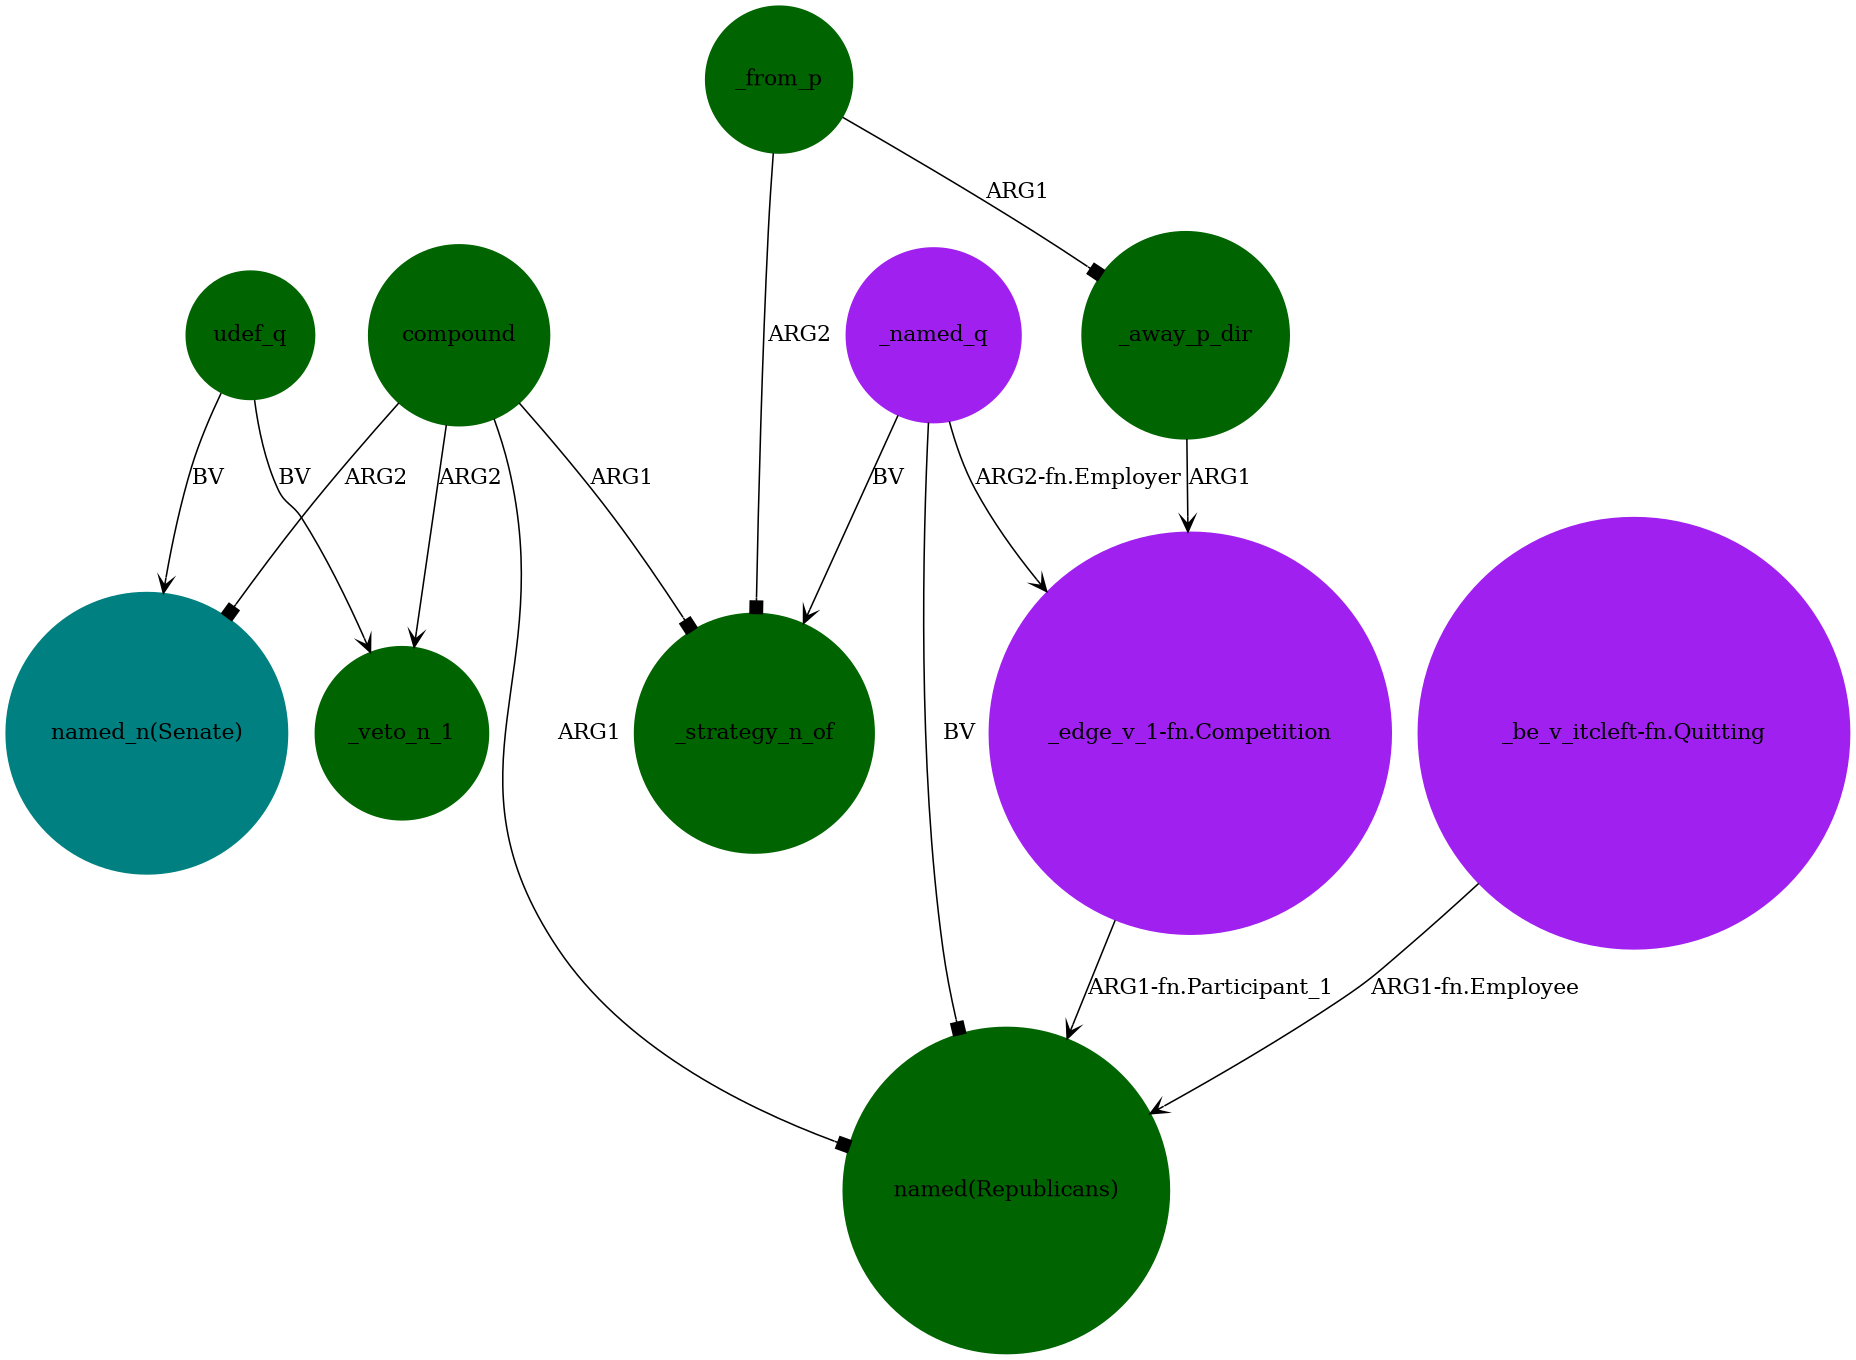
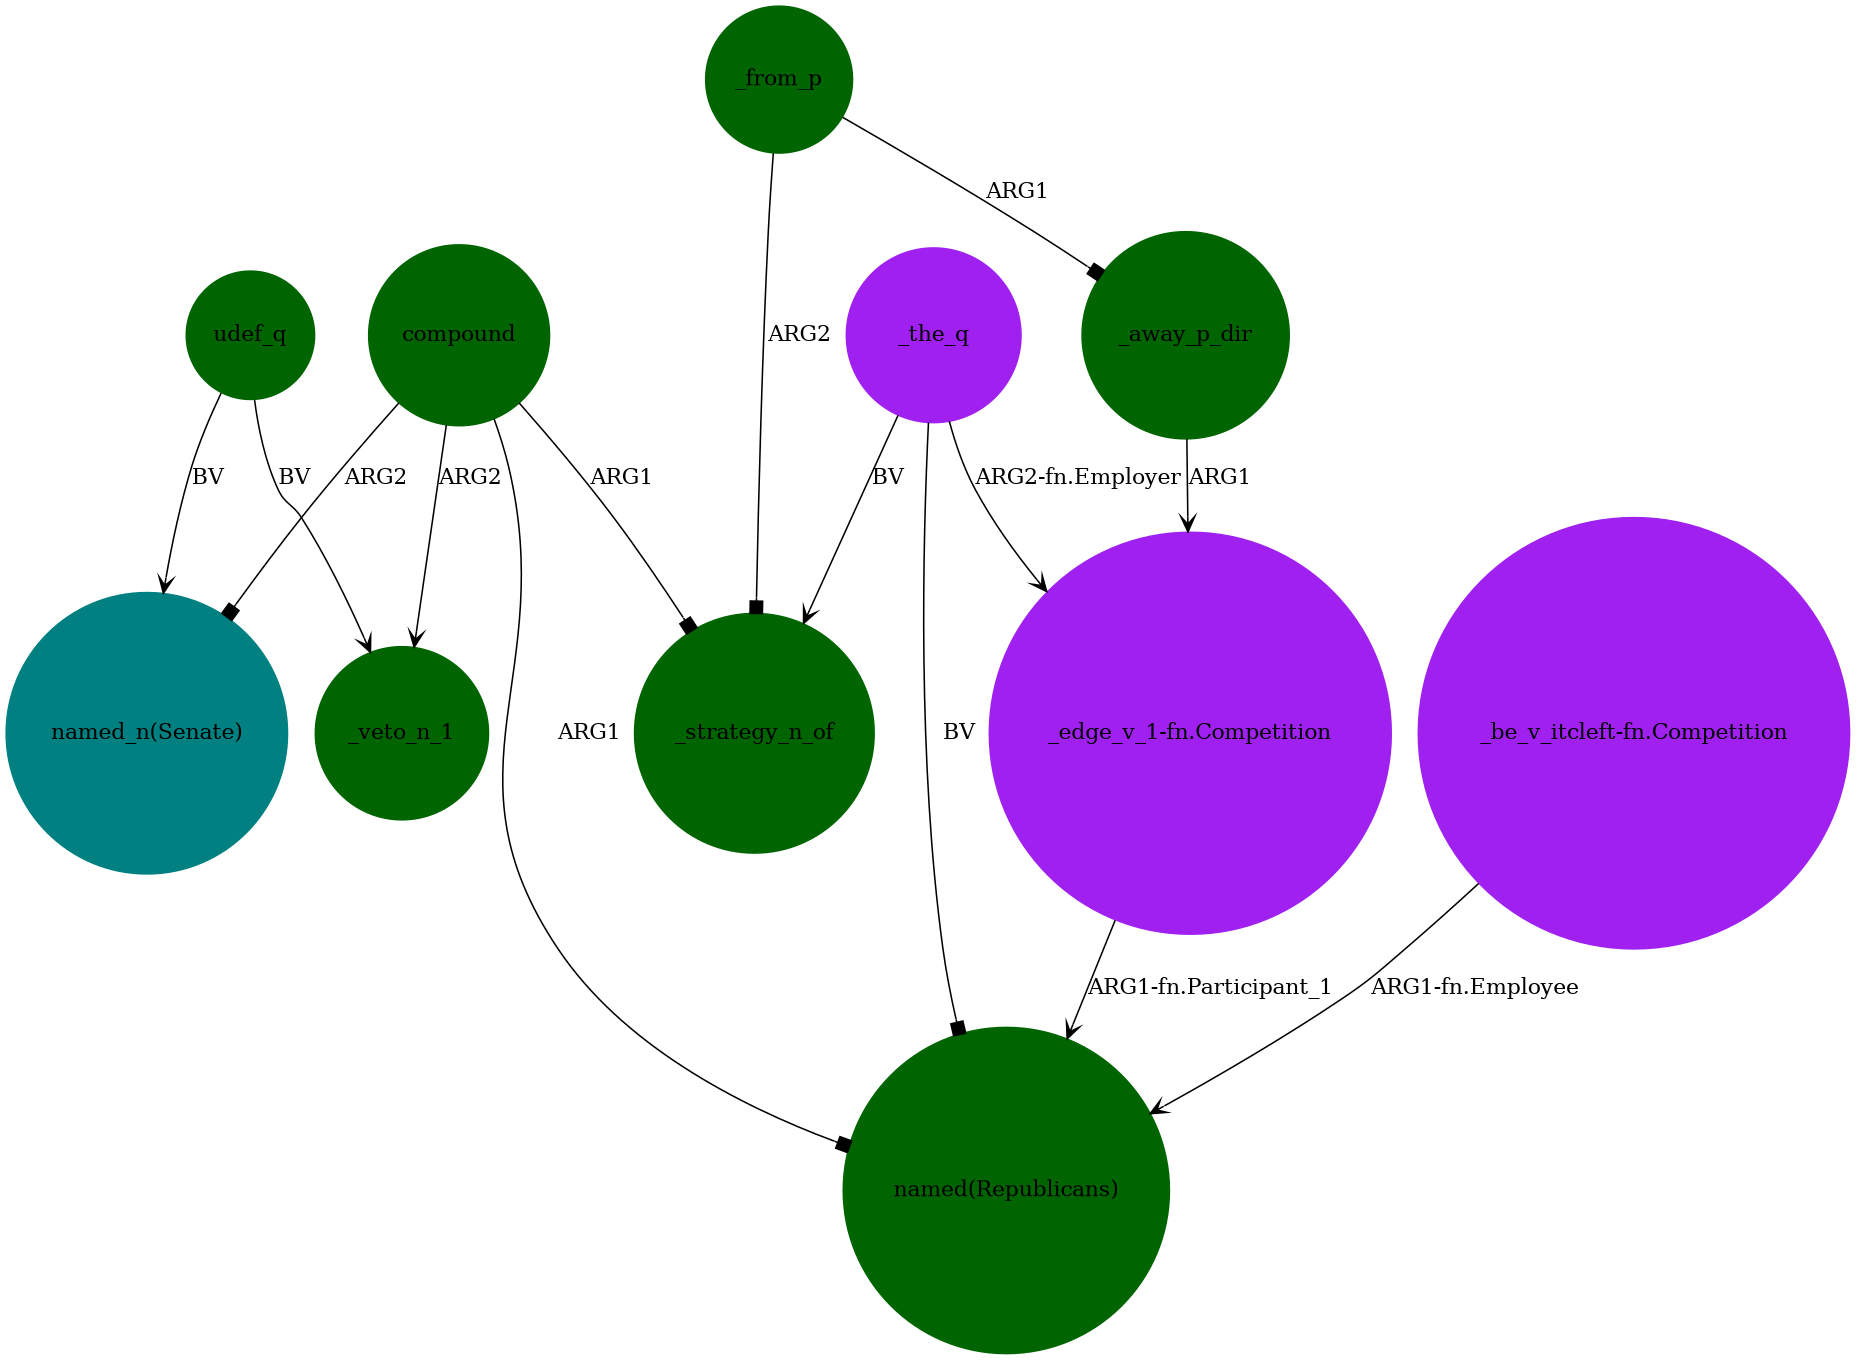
node "_named_q": label "_named_q" -> "_the_q"
node "_be_v_itcleft-fn.Quitting": label "_be_v_itcleft-fn.Quitting" -> "_be_v_itcleft-fn.Competition"
